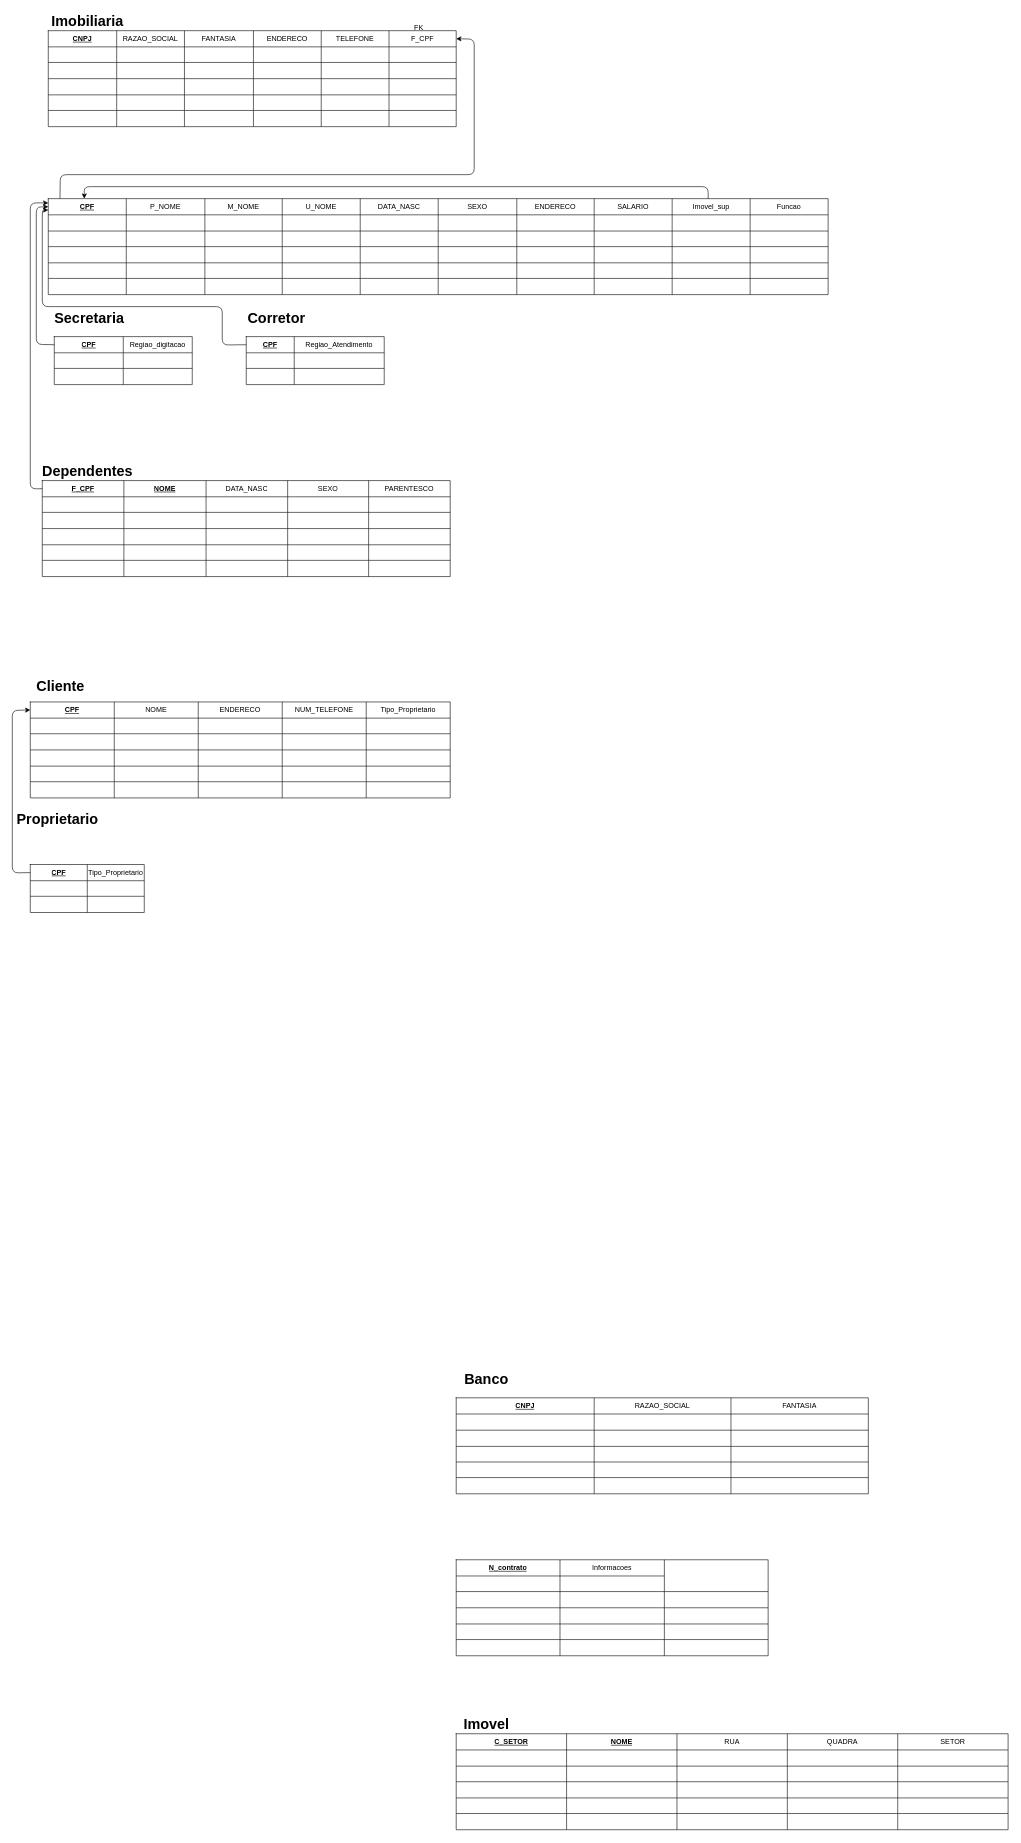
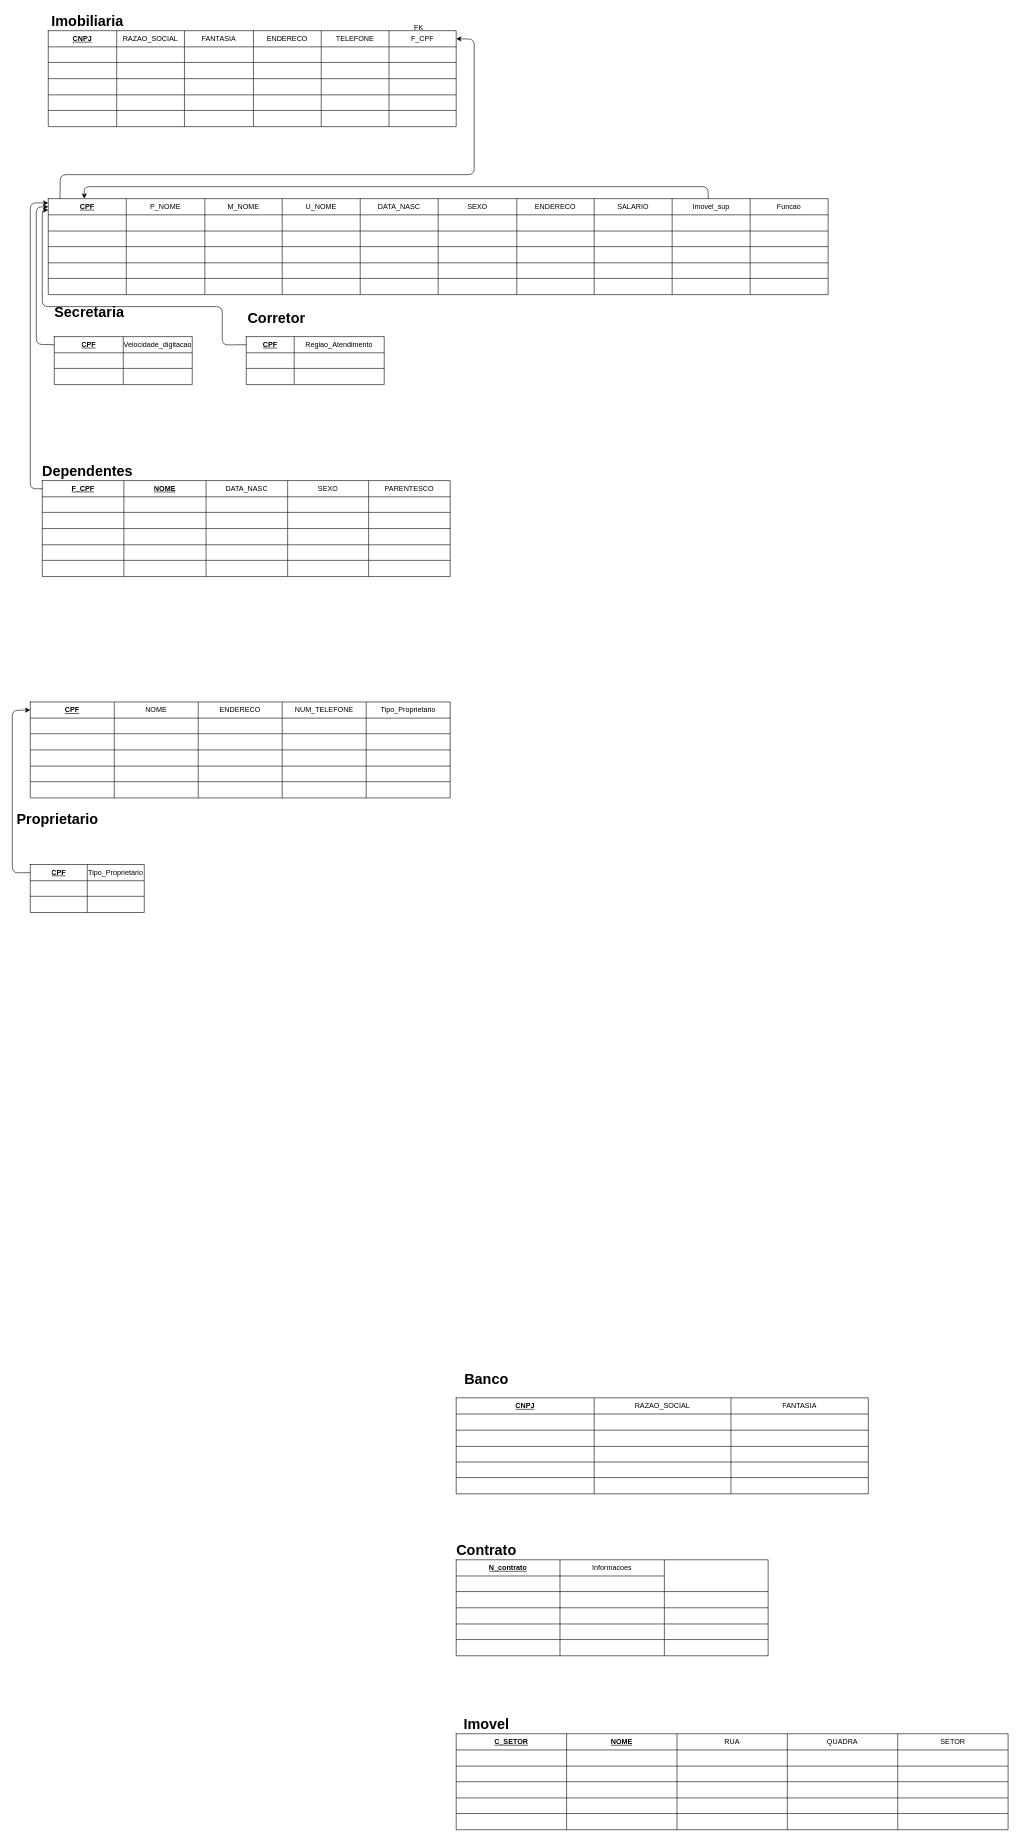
node "Secretaria": moved (89, 318) -> (89, 312)
node "Regiao_digitacao": label "Regiao_digitacao" -> "Velocidade_digitacao"
node "Cliente": removed
node "Contrato": added
